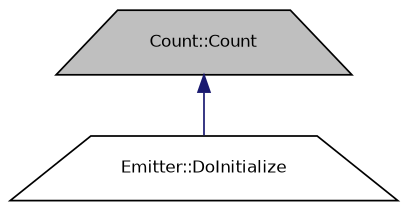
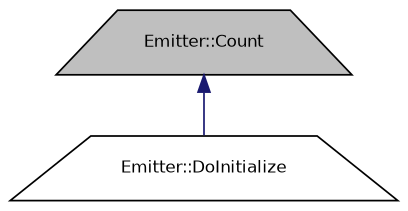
node "Count::Count": label "Count::Count" -> "Emitter::Count"
